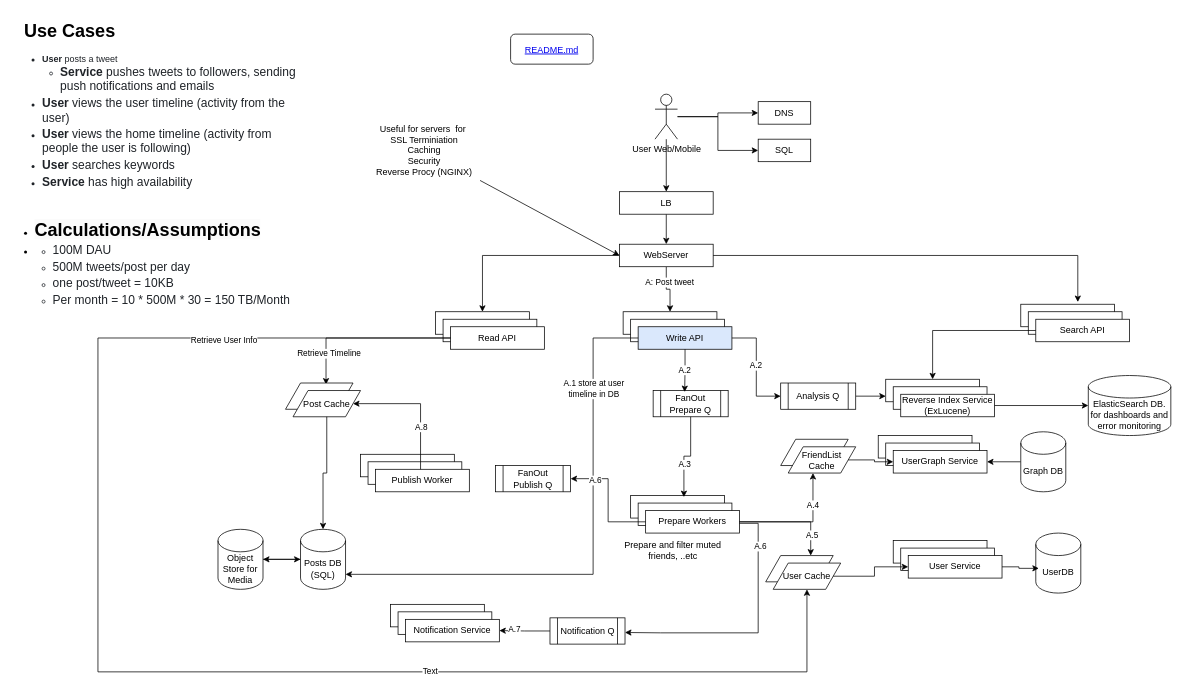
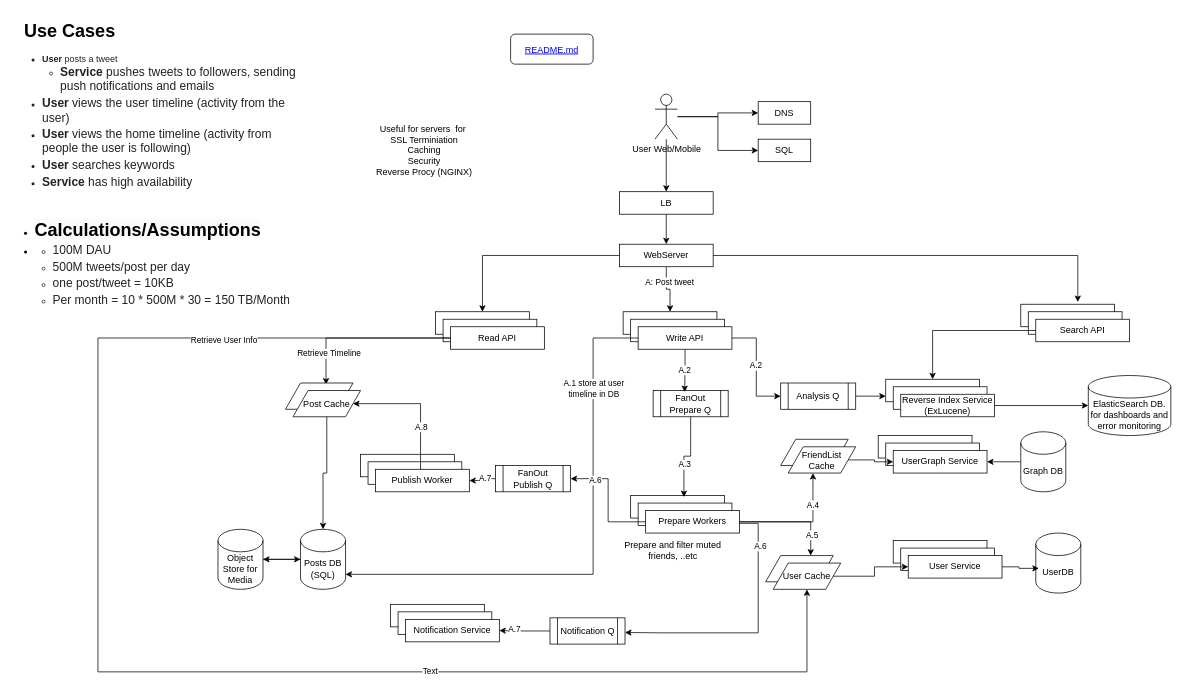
edge "Useful for servers for SSL Terminiation Caching Security Reverse Procy (NGINX)" -> "WebServer": removed
node "Write API": fillcolor #dae8fc -> #ffffff
edge "FanOut Publish Q" -> "Publish Worker": added, label "A.7"
